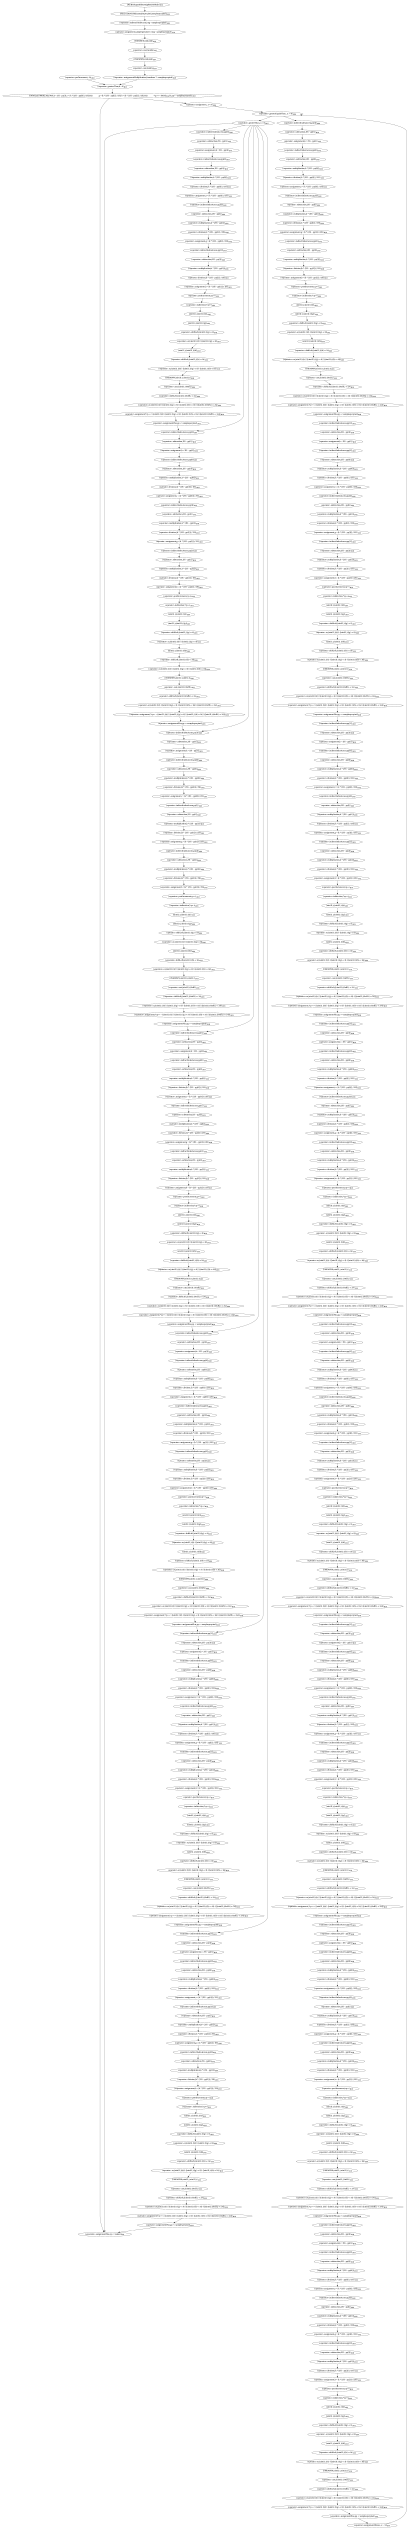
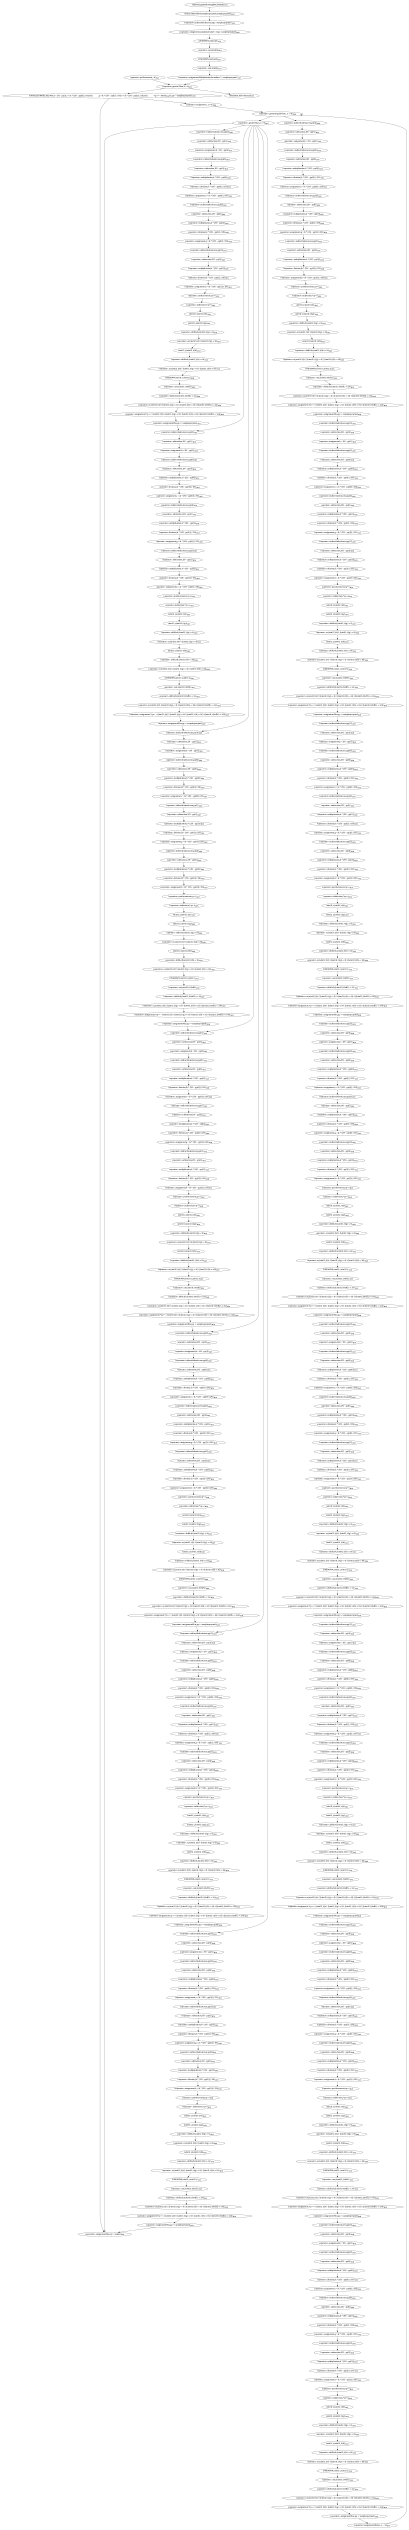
node "(METHOD_RETURN,void)": added
